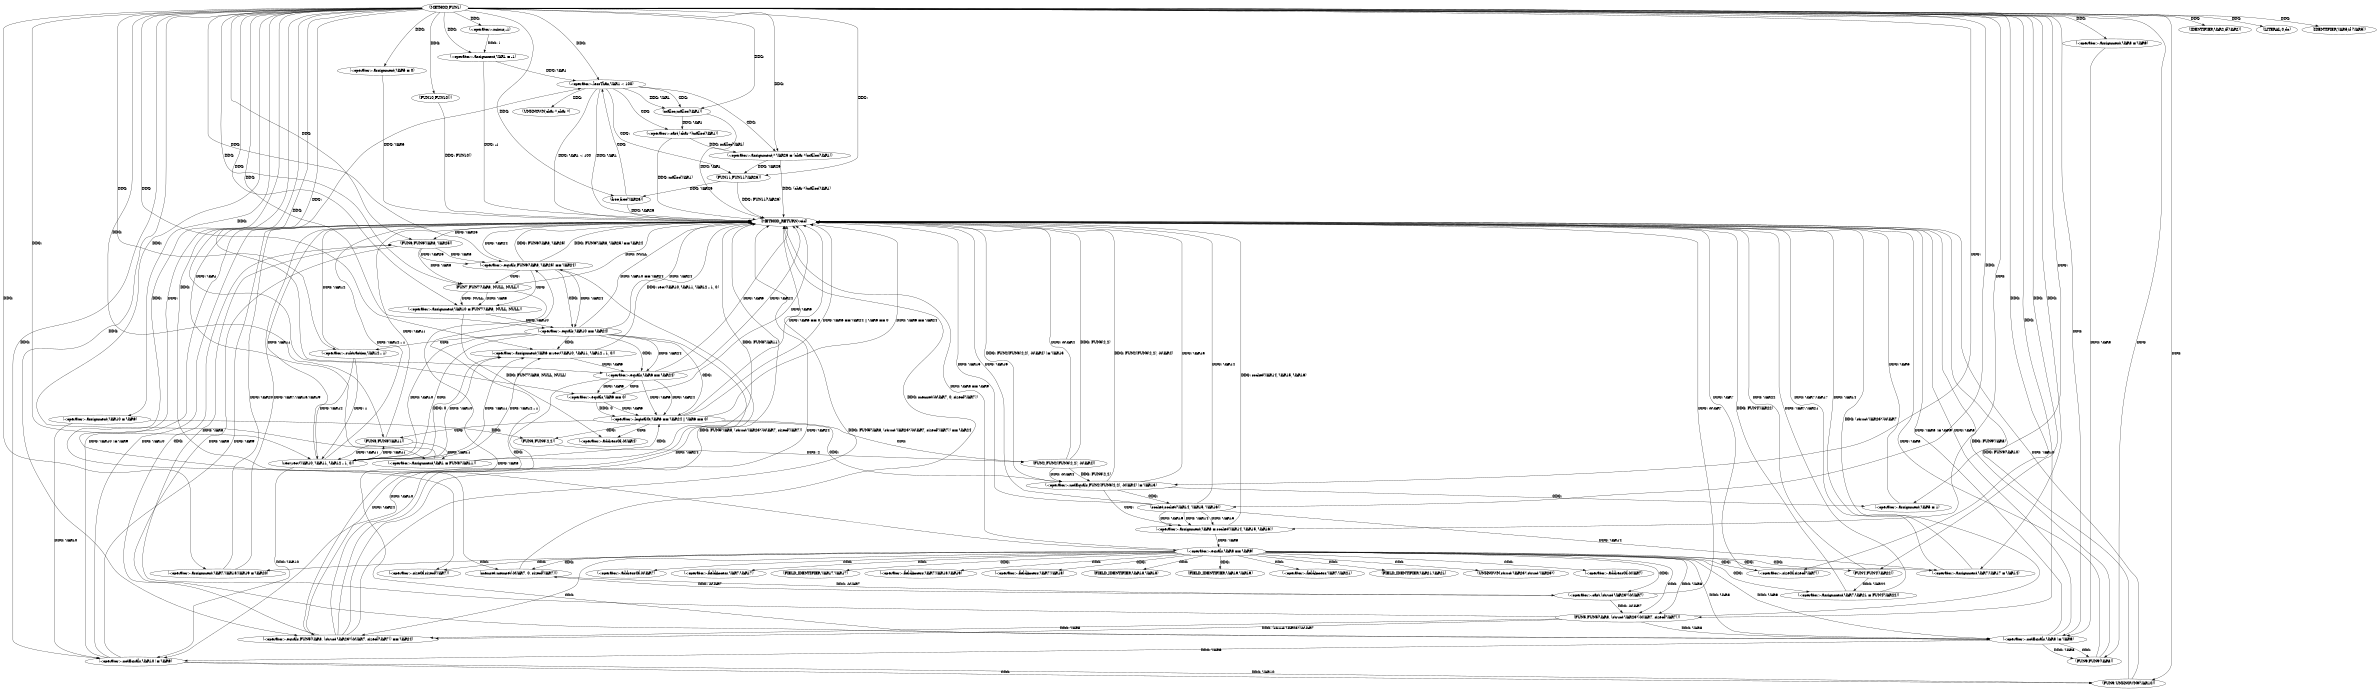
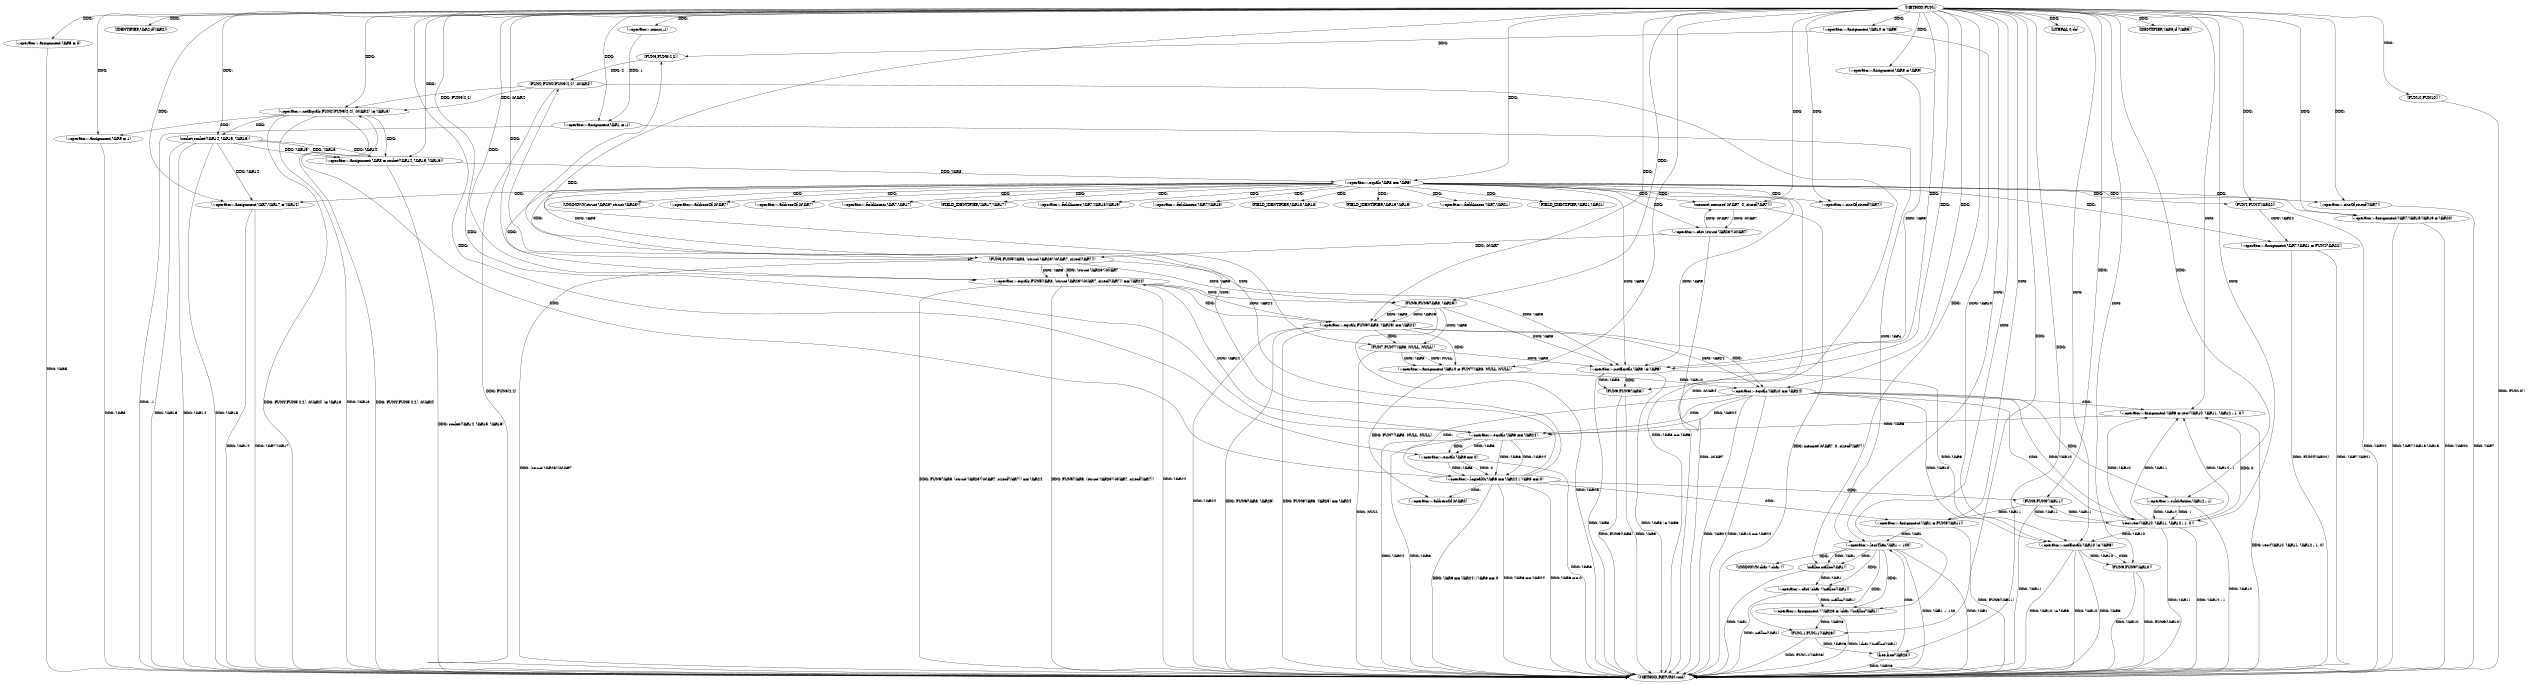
edge "(METHOD_RETURN,void)" -> "(FUN6,FUN6(VAR8, VAR25))": reversed
edge "(<operator>.assignment,VAR1 = FUN8(VAR11))" -> "(<operator>.logicalOr,VAR6 == VAR24 || VAR6 == 0)": reversed
node "(FUN9,UNKNOWN9(VAR10))": label "(FUN9,UNKNOWN9(VAR10))" -> "(FUN9,FUN9(VAR10))"
